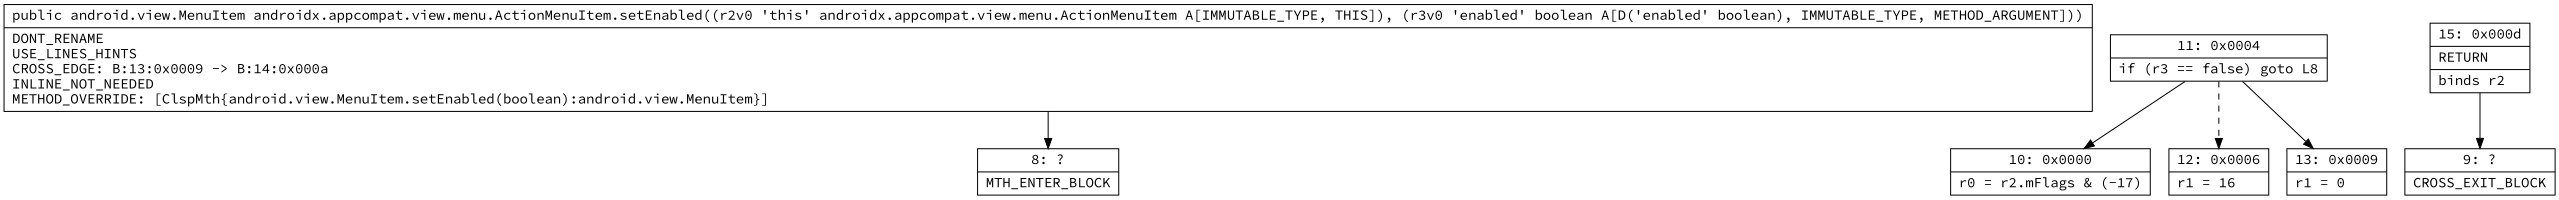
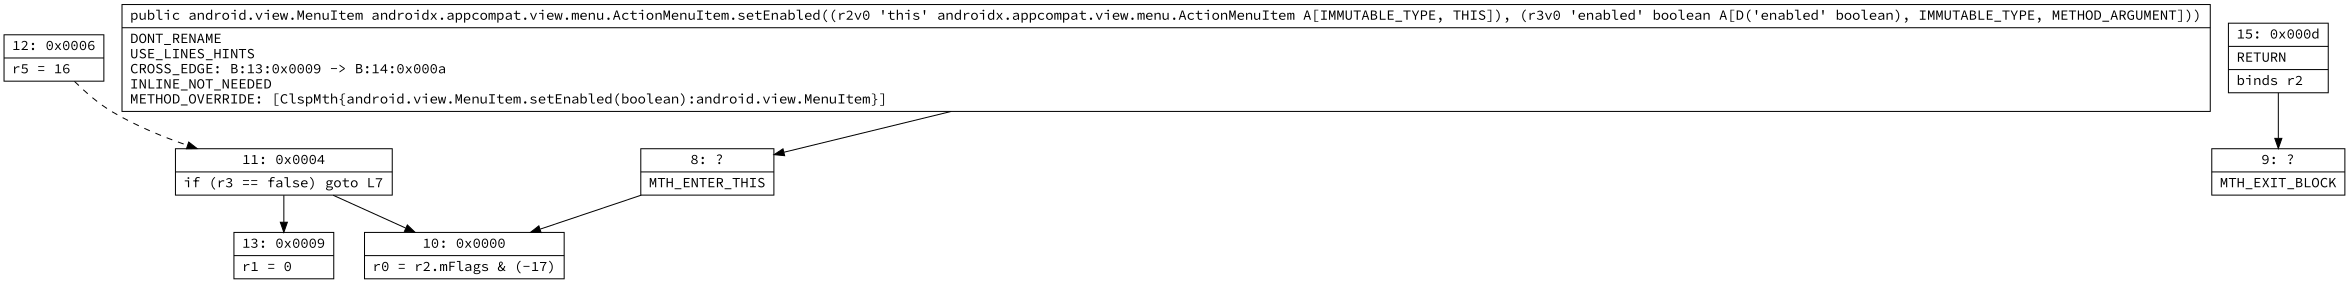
node "11: 0x0004": text "if (r3 == false) goto L8" -> "if (r3 == false) goto L7"
edge "11: 0x0004" -> "12: 0x0006": reversed
node "8: ?": text "MTH_ENTER_BLOCK" -> "MTH_ENTER_THIS"
node "12: 0x0006": text "r1 = 16" -> "r5 = 16"
node "9: ?": text "CROSS_EXIT_BLOCK" -> "MTH_EXIT_BLOCK"
edge "8: ?" -> "10: 0x0000": added
